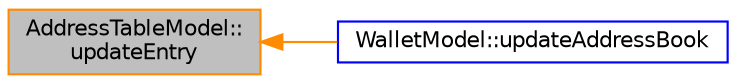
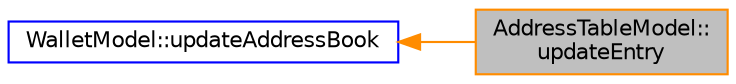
edge "WalletModel::updateAddressBook" -> "AddressTableModel:: updateEntry": reversed
